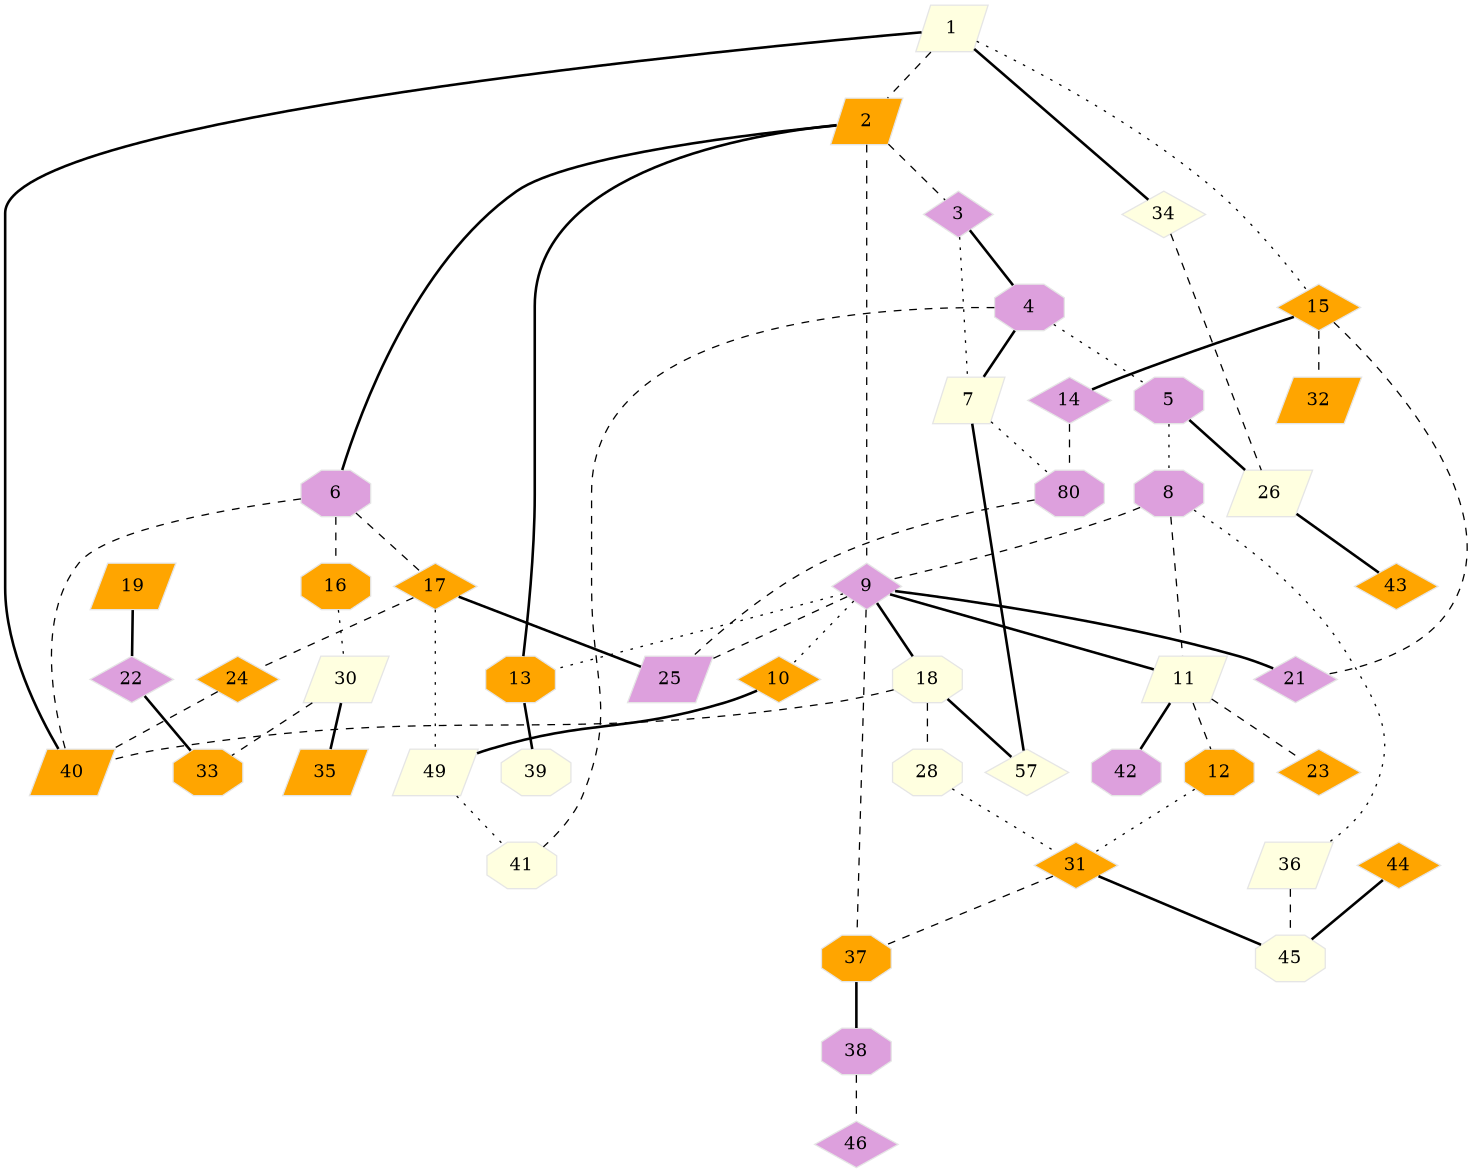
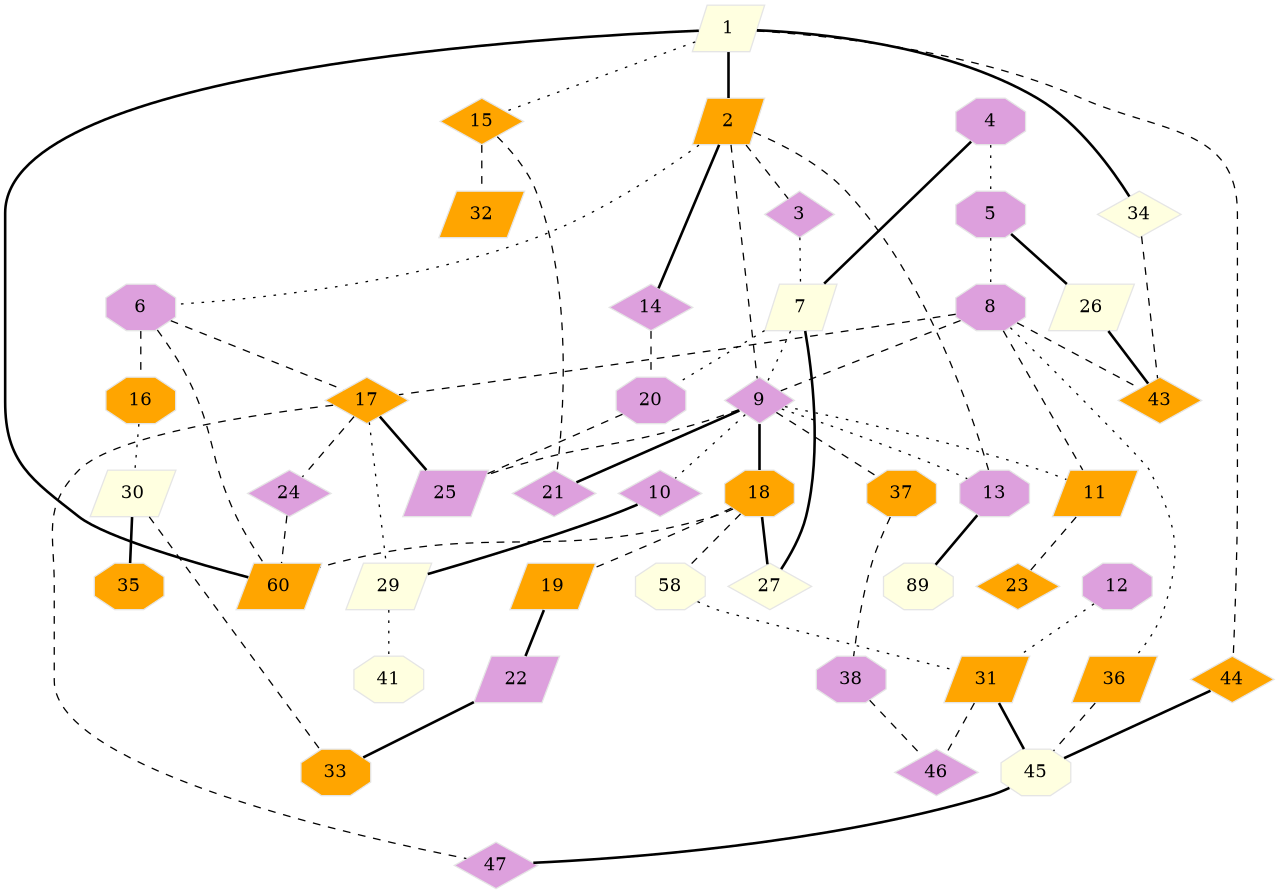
edge "1" -- "2": style dashed -> bold
edge "1" -- "44": added
edge "2" -- "6": style bold -> dotted
edge "3" -- "4": removed
edge "2" -- "13": style bold -> dashed
edge "15" -- "14": now "2" -- "14"
edge "34" -- "26": now "34" -- "43"
edge "8" -- "17": added
edge "7" -- "9": added
edge "8" -- "43": added
edge "4" -- "41": removed
node "80": label "80" -> "20"
edge "18" -- "19": added
edge "9" -- "11": style bold -> dotted
node "22": shape diamond -> parallelogram
node "24": fillcolor orange -> plum
node "13": fillcolor orange -> plum
node "10": fillcolor orange -> plum
node "18": fillcolor lightyellow -> orange
node "11": fillcolor lightyellow -> orange
edge "11" -- "12": removed
node "40": label "40" -> "60"
node "35": shape parallelogram -> octagon
node "49": label "49" -> "29"
node "39": label "39" -> "89"
node "28": label "28" -> "58"
node "57": label "57" -> "27"
node "42": removed
node "12": fillcolor orange -> plum
node "47": added
node "31": shape diamond -> parallelogram
node "36": fillcolor lightyellow -> orange
edge "31" -- "37": now "31" -- "46"
edge "37" -- "38": style bold -> dashed
